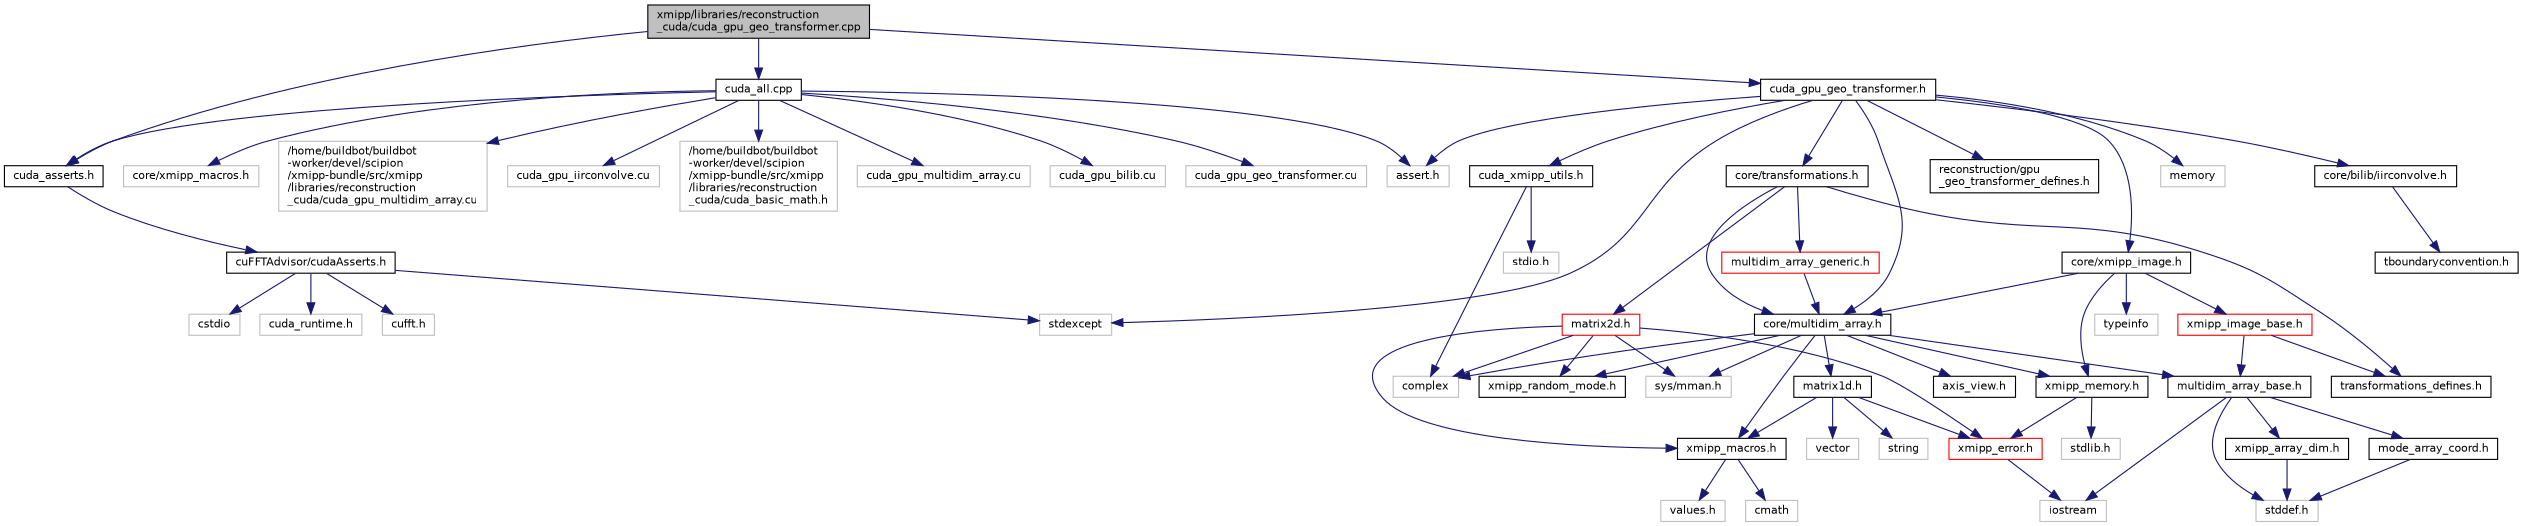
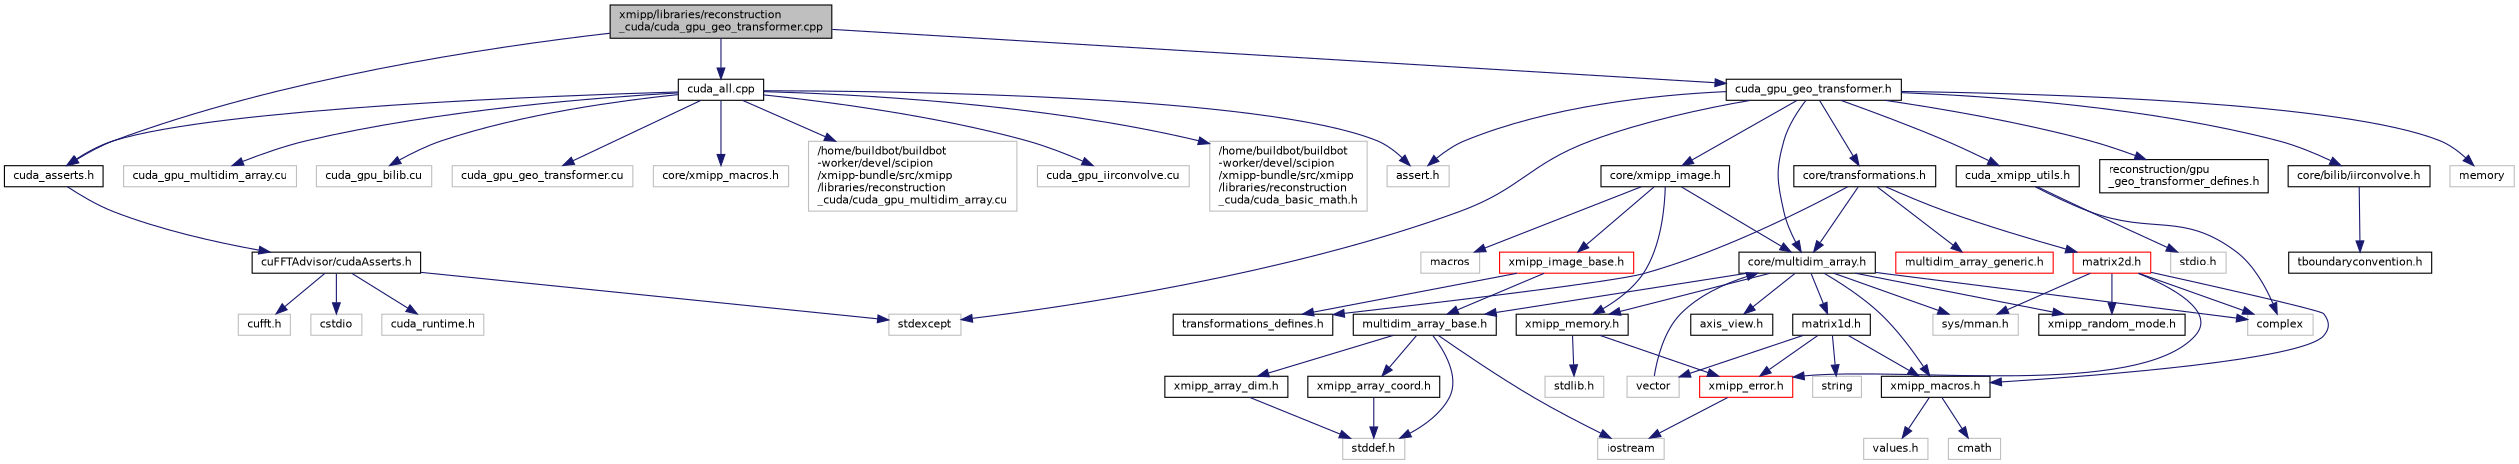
edge "multidim_array_generic.h" -> "core/multidim_array.h": now "vector" -> "core/multidim_array.h"
node "typeinfo": label "typeinfo" -> "macros"
node "mode_array_coord.h": label "mode_array_coord.h" -> "xmipp_array_coord.h"
